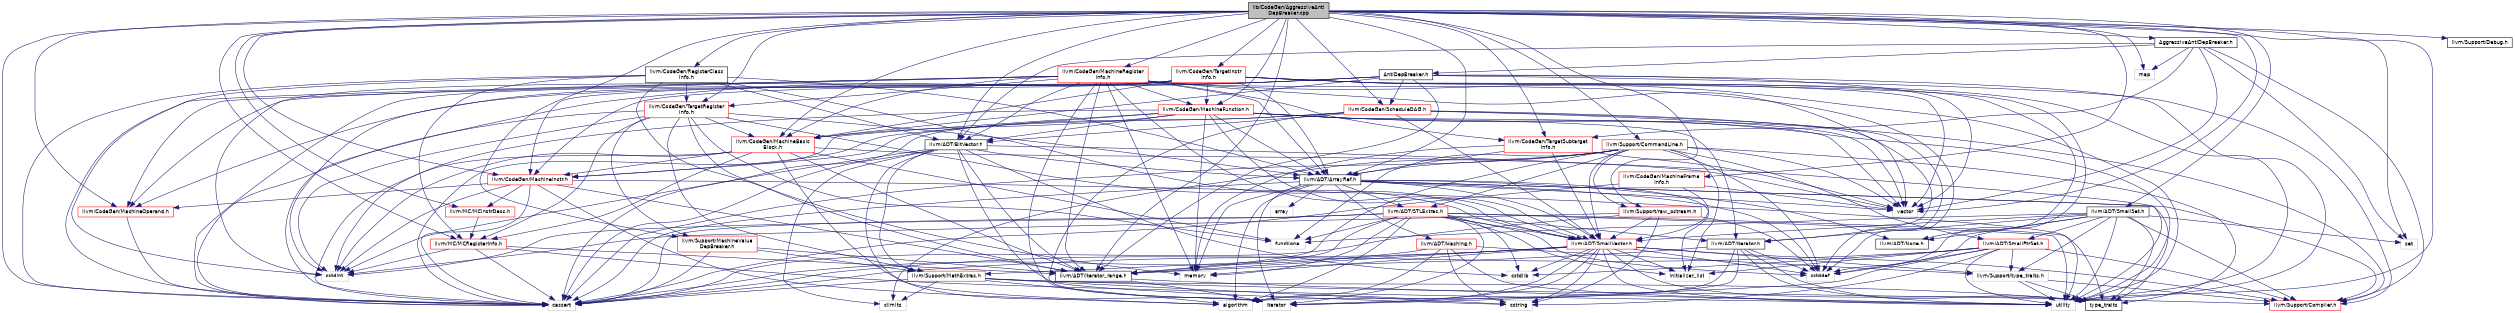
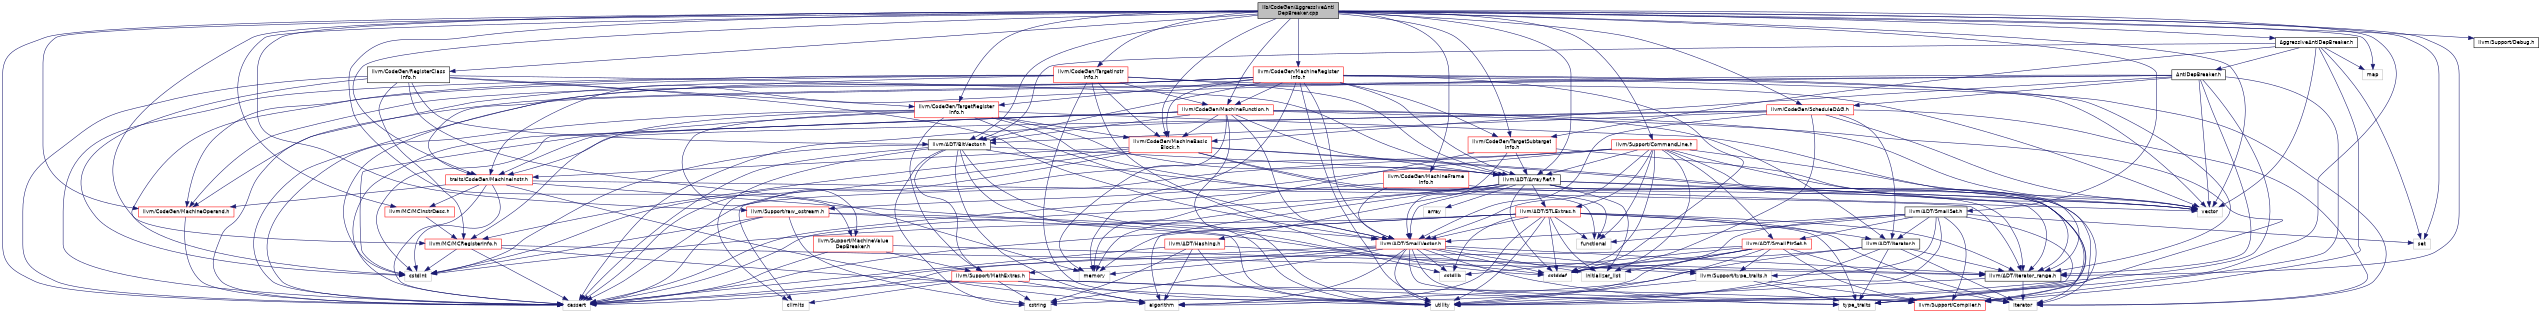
node "llvm/CodeGen/MachineInstr.h": label "llvm/CodeGen/MachineInstr.h" -> "traits/CodeGen/MachineInstr.h"
node "llvm/ADT/None.h": removed
node "type_traits": color black -> grey75
